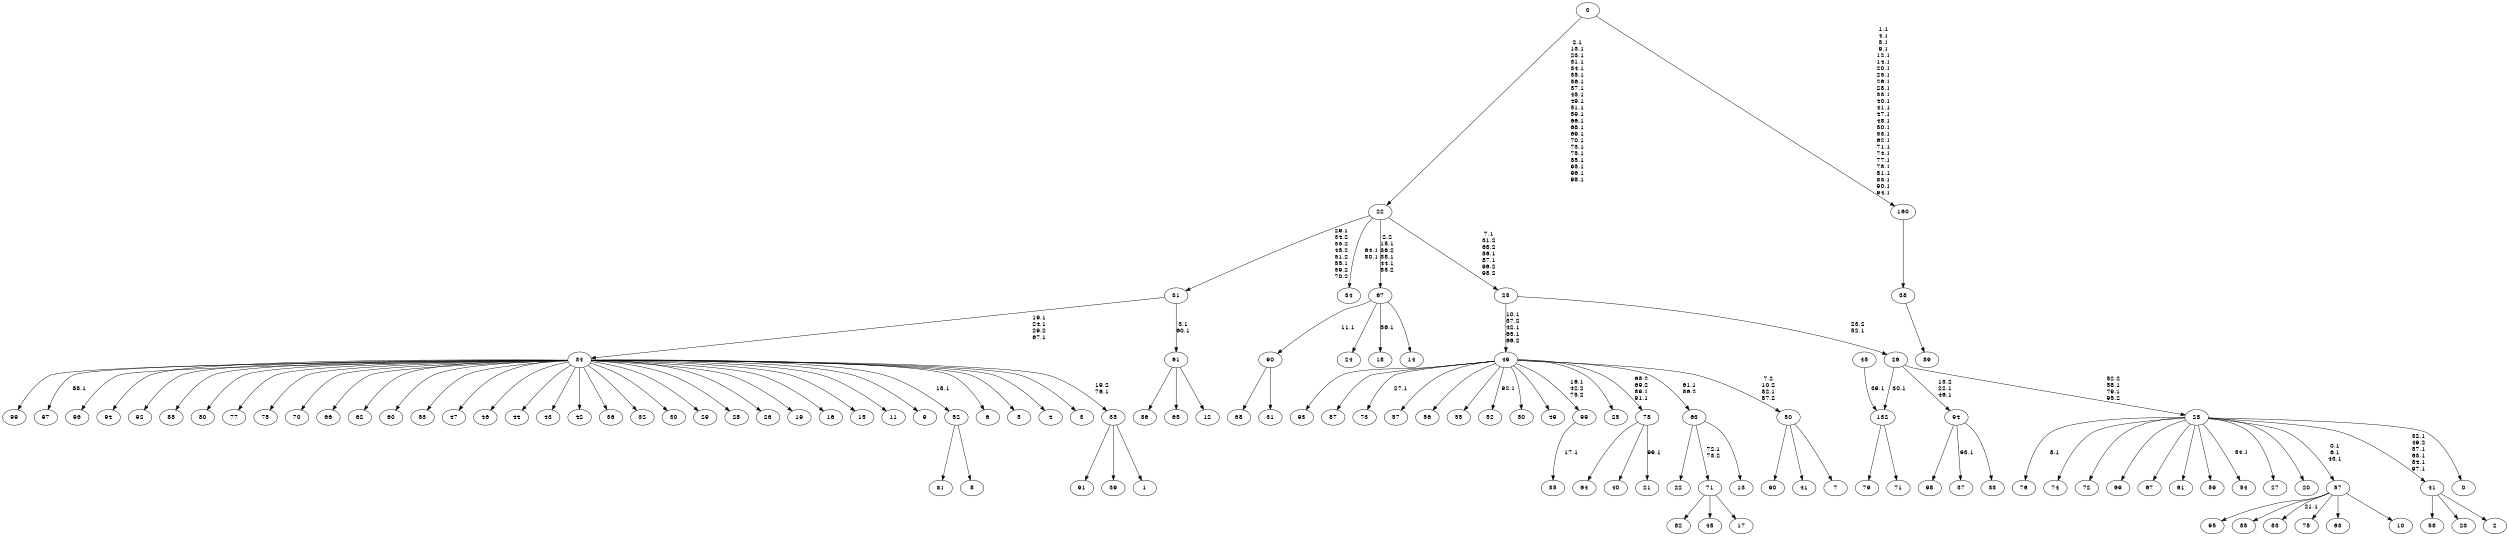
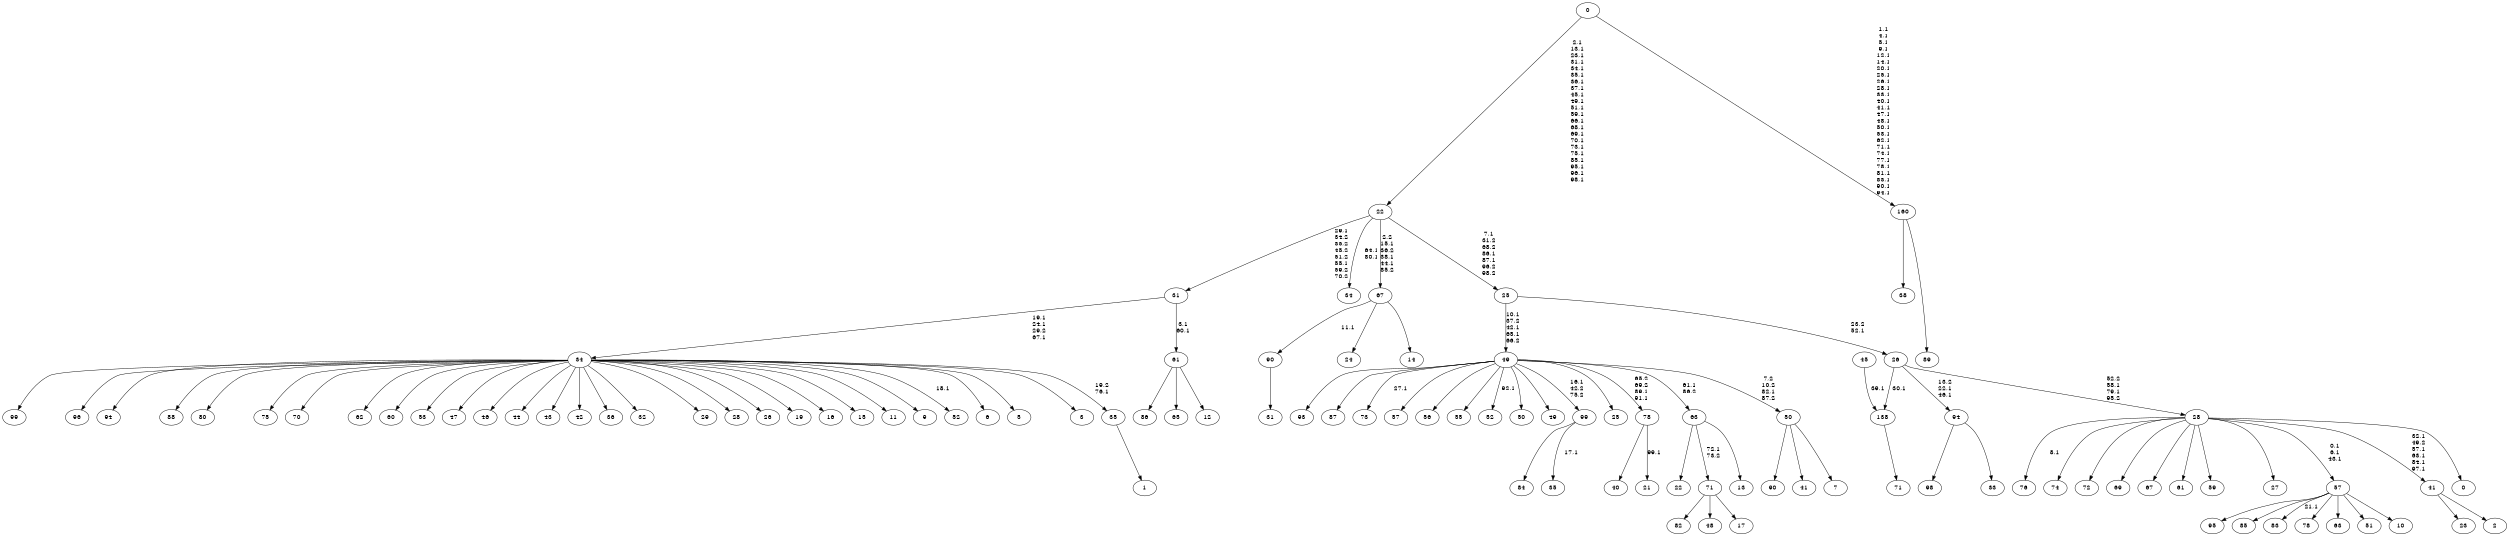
edge "38" -> "89": now "160" -> "89"
node "18": removed
node "97": removed
node "92": removed
node "77": removed
node "66": removed
node "30": removed
node "4": removed
node "68": removed
node "132": label "132" -> "138"
node "81": removed
node "8": removed
node "91": removed
node "39": removed
node "84": added
node "64": removed
node "79": removed
node "37": removed
node "54": removed
node "20": removed
node "51": added
node "58": removed
